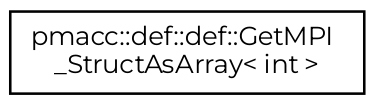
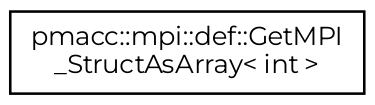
node "pmacc::def::def::GetMPI _StructAsArray< int >": label "pmacc::def::def::GetMPI _StructAsArray< int >" -> "pmacc::mpi::def::GetMPI _StructAsArray< int >"
